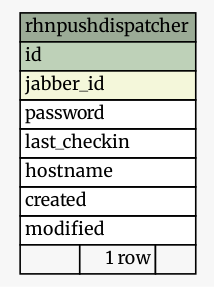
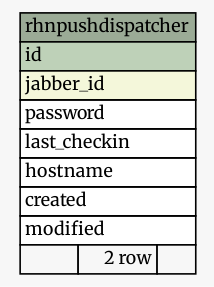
node "rhnpushdispatcher": text "1 row" -> "2 row"
